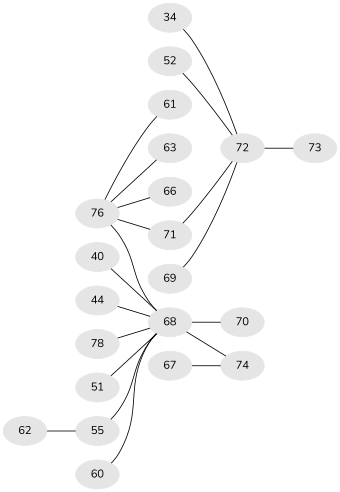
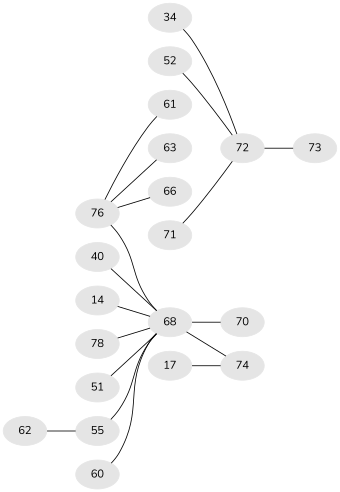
edge "76" -- "71": removed
node "69": removed
node "44": label "44" -> "14"
node "67": label "67" -> "17"
